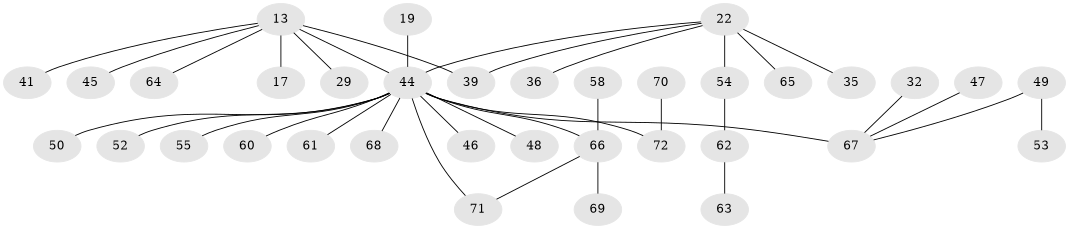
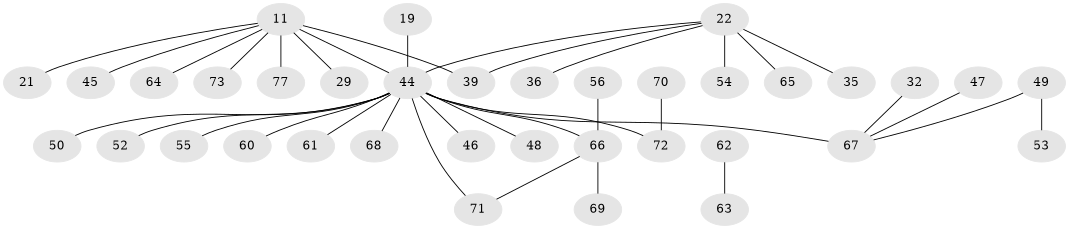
node "13": label "13" -> "11"
node "41": label "41" -> "21"
node "73": added
node "17": label "17" -> "77"
node "58": label "58" -> "56"
edge "54" -- "62": removed
